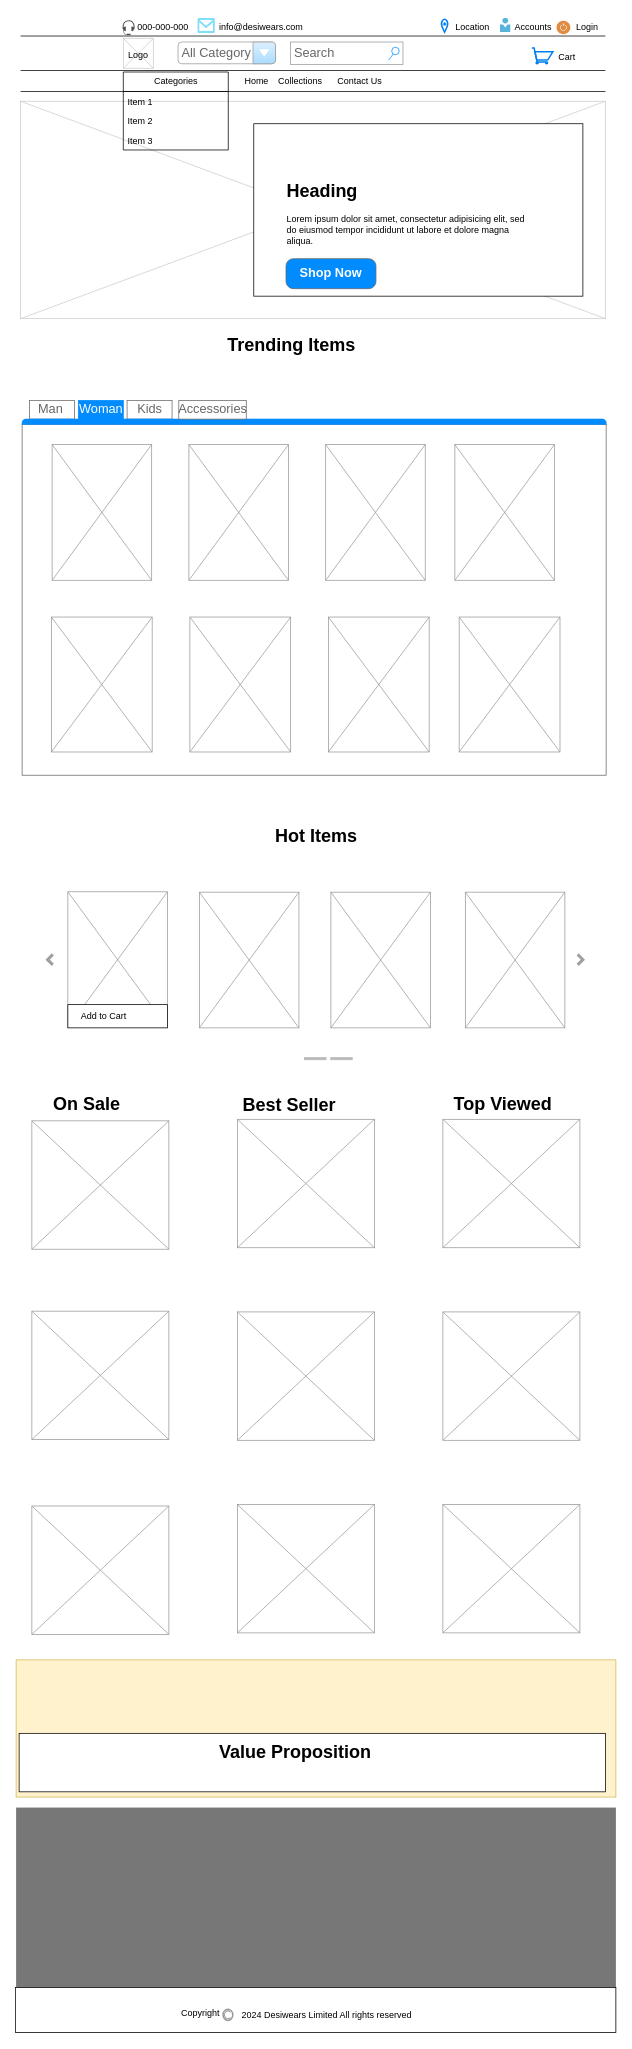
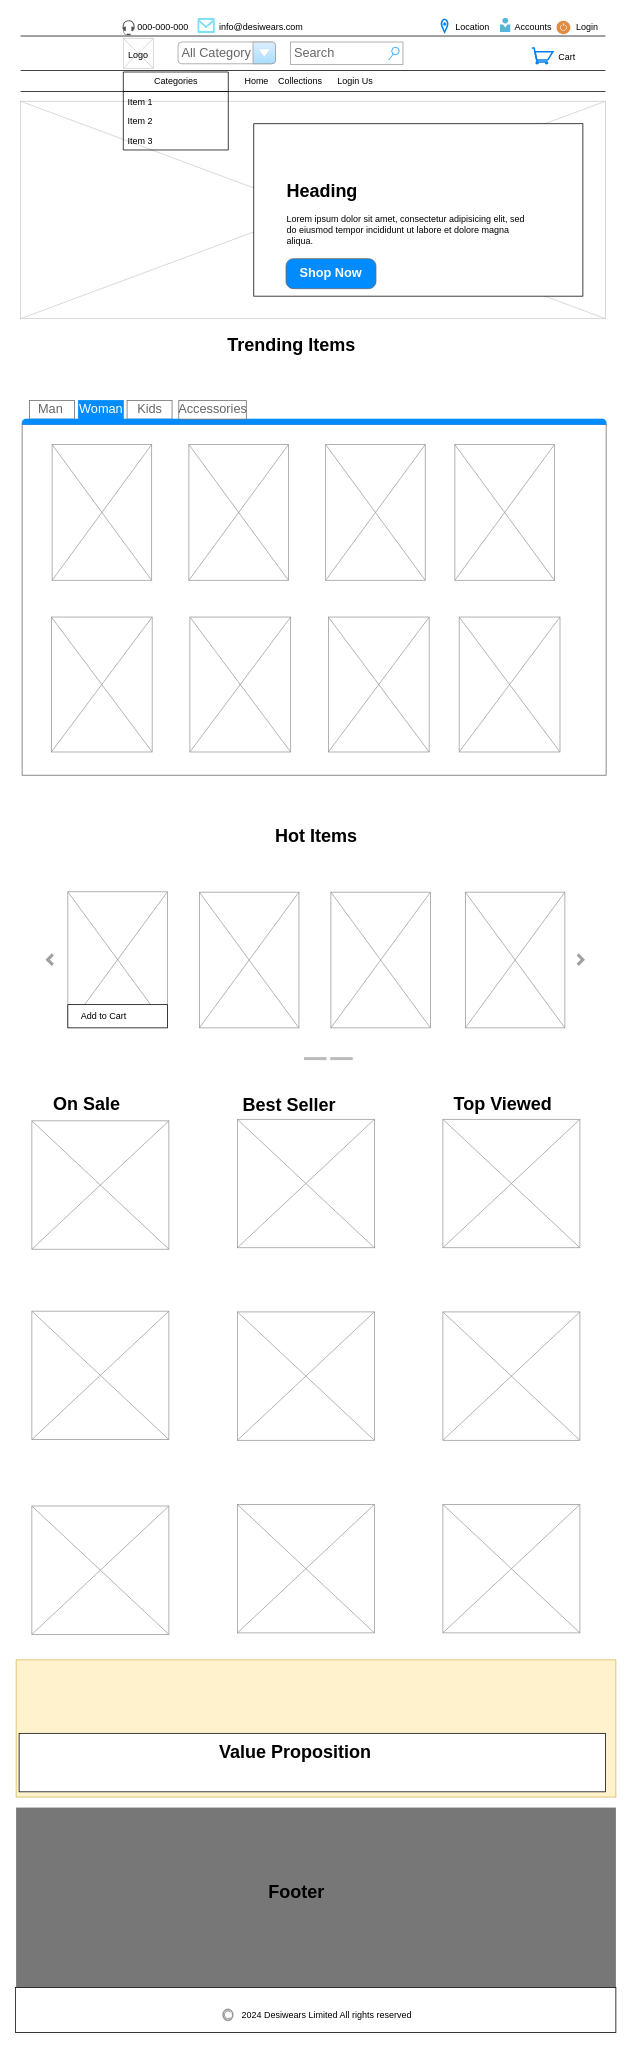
node "Contact Us": label "Contact Us" -> "Login Us"
node "Footer": added
node "Copyright": removed
